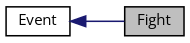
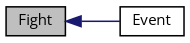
edge "Fight" -> "Event": reversed
